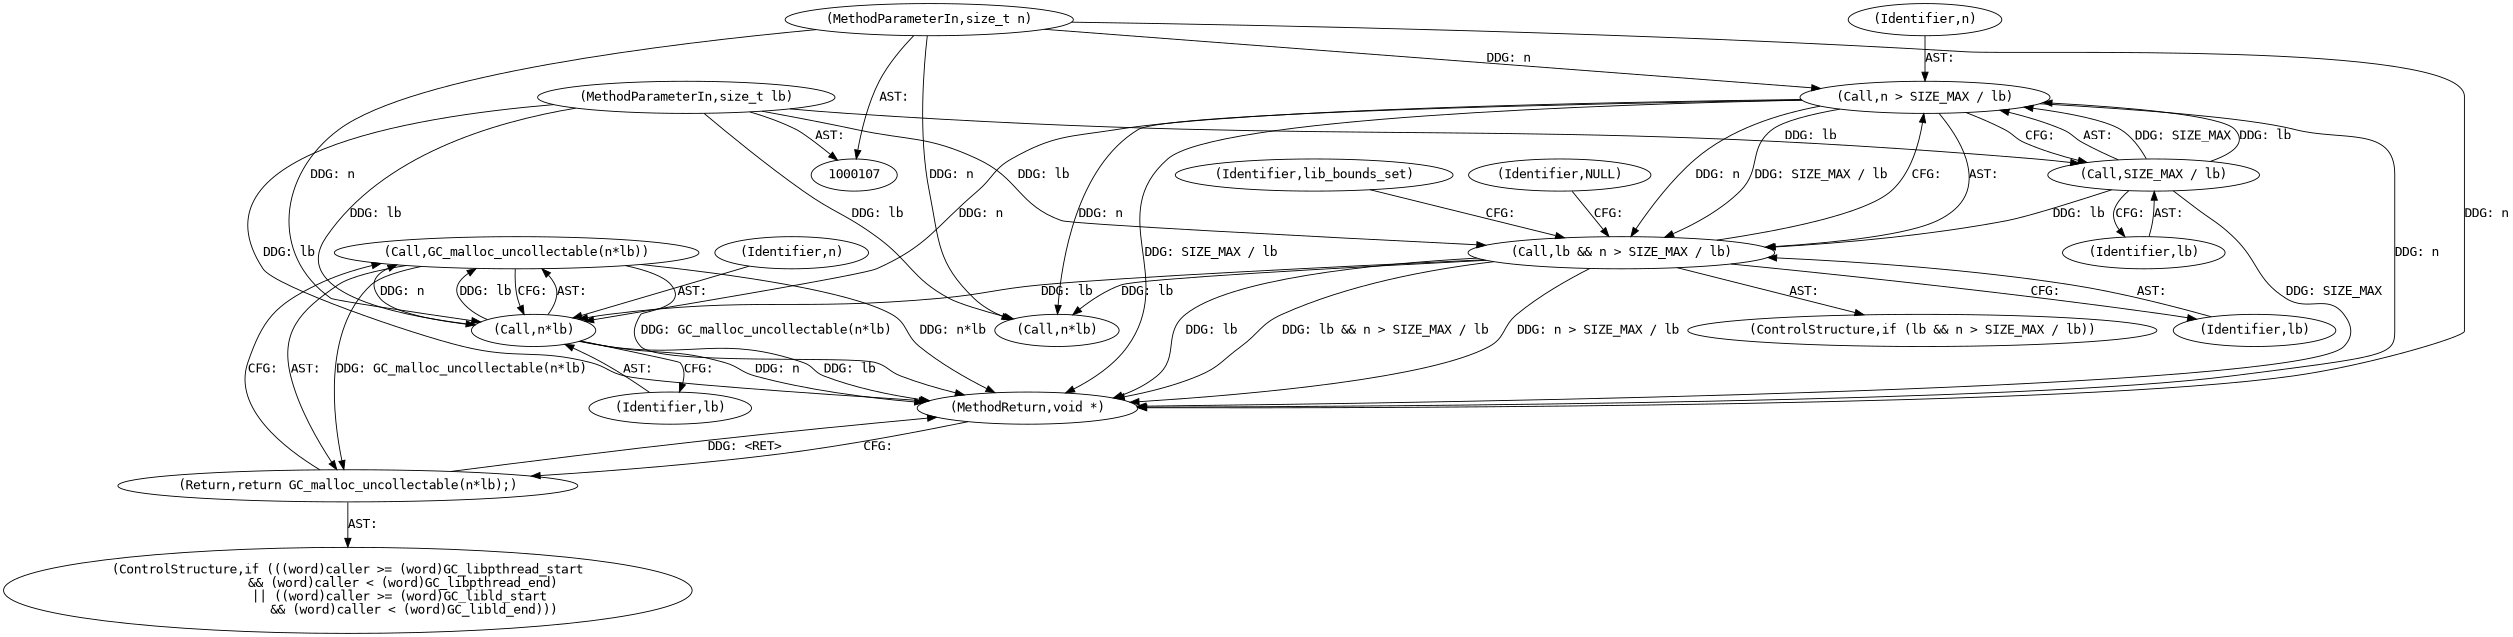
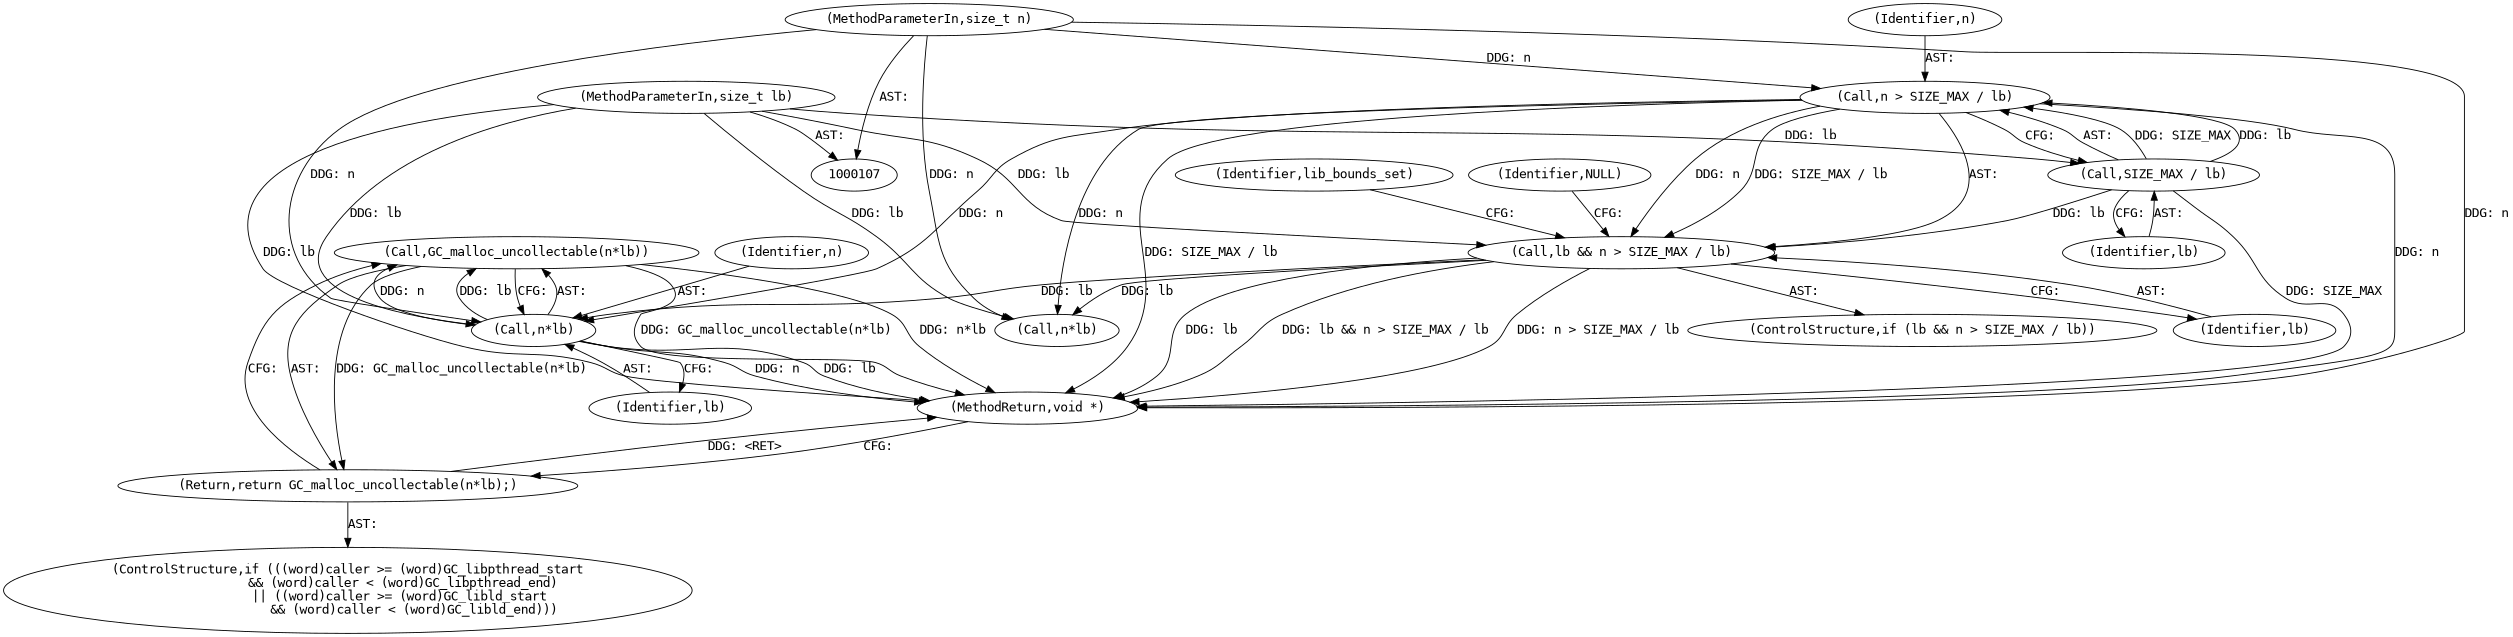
edge "(Call,lb && n > SIZE_MAX / lb)" -> "(Call,n > SIZE_MAX / lb)": removed, label "CFG:"
